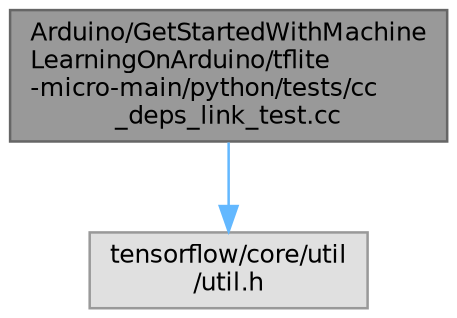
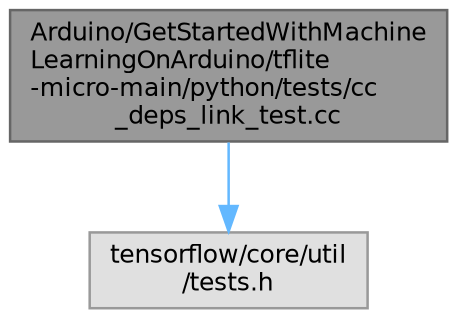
node "tensorflow/core/util /util.h": label "tensorflow/core/util /util.h" -> "tensorflow/core/util /tests.h"
